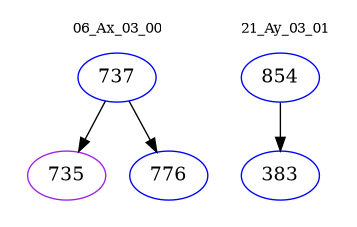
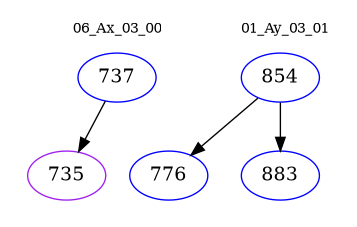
cluster "21_Ay_03_01": label "21_Ay_03_01" -> "01_Ay_03_01"
edge "737" -> "776": now "854" -> "776"
node "383": label "383" -> "883"
